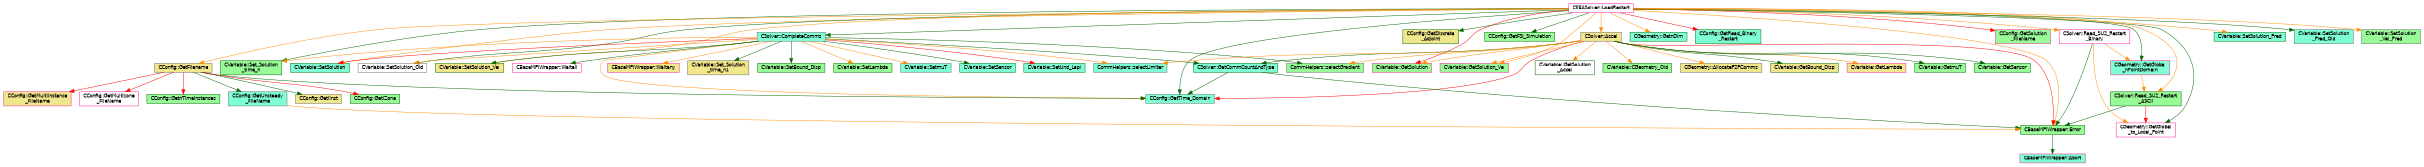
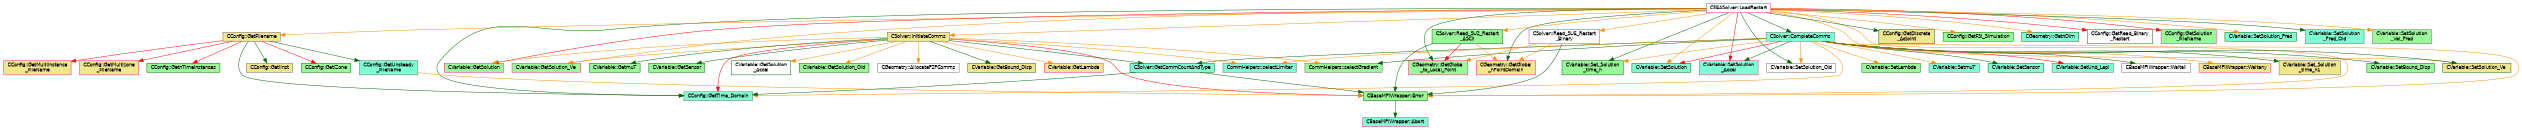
edge "CFEASolver::LoadRestart" -> "CConfig::GetFSI_Simulation": color darkgreen -> darkorange
node "CSolver::Accel": label "CSolver::Accel" -> "CSolver::InitiateComms"
node "CConfig::GetRead_Binary _Restart": fillcolor aquamarine -> white
node "CSolver::Read_SU2_Restart _Binary": label "CSolver::Read_SU2_Restart _Binary" -> "CSolver::Read_SU5_Restart _Binary"
node "CBaseMPIWrapper::Waitall": color deeppink -> gray40
node "CVariable::SetUnd_Lapl": color darkgreen -> gray40
node "CVariable::CGeometry_Old": label "CVariable::CGeometry_Old" -> "CVariable::GetSolution_Old"
node "CGeometry::AllocateP2PComms": fillcolor khaki -> white
node "CVariable::SetSolution _Accel": added
node "CGeometry::GetGlobal _nPointDomain": fillcolor aquamarine -> khaki
edge "CGeometry::GetGlobal _nPointDomain" -> "CSolver::Read_SU2_Restart _ASCII": reversed
edge "CSolver::CompleteComms" -> "CBaseMPIWrapper::Error": added
node "CConfig::GetMultizone _FileName": fillcolor white -> khaki
node "CGeometry::GetGlobal _to_Local_Point": fillcolor white -> palegreen
